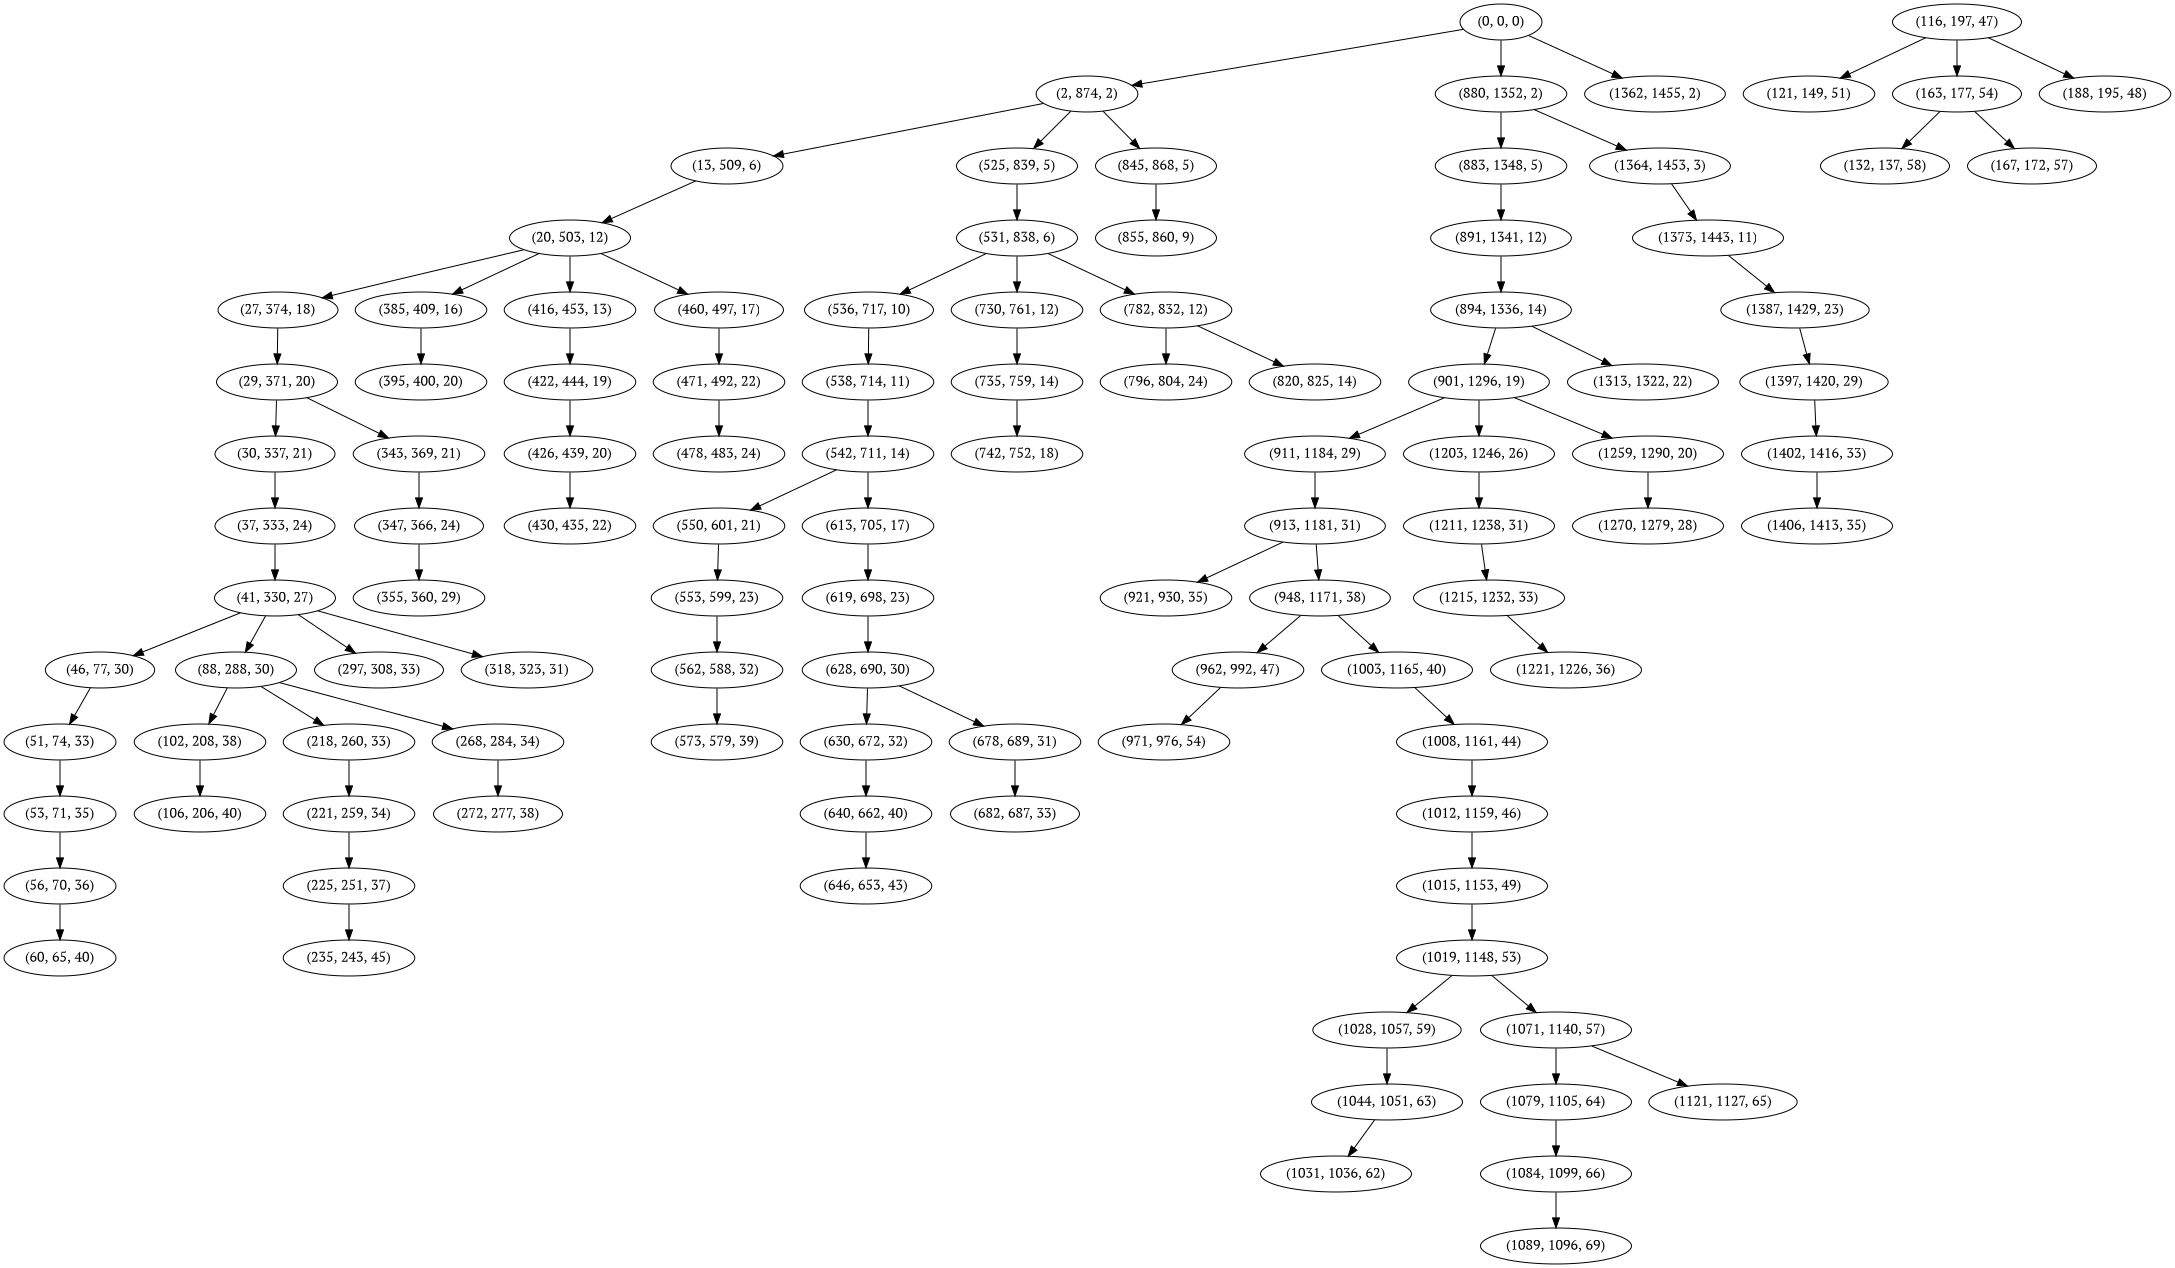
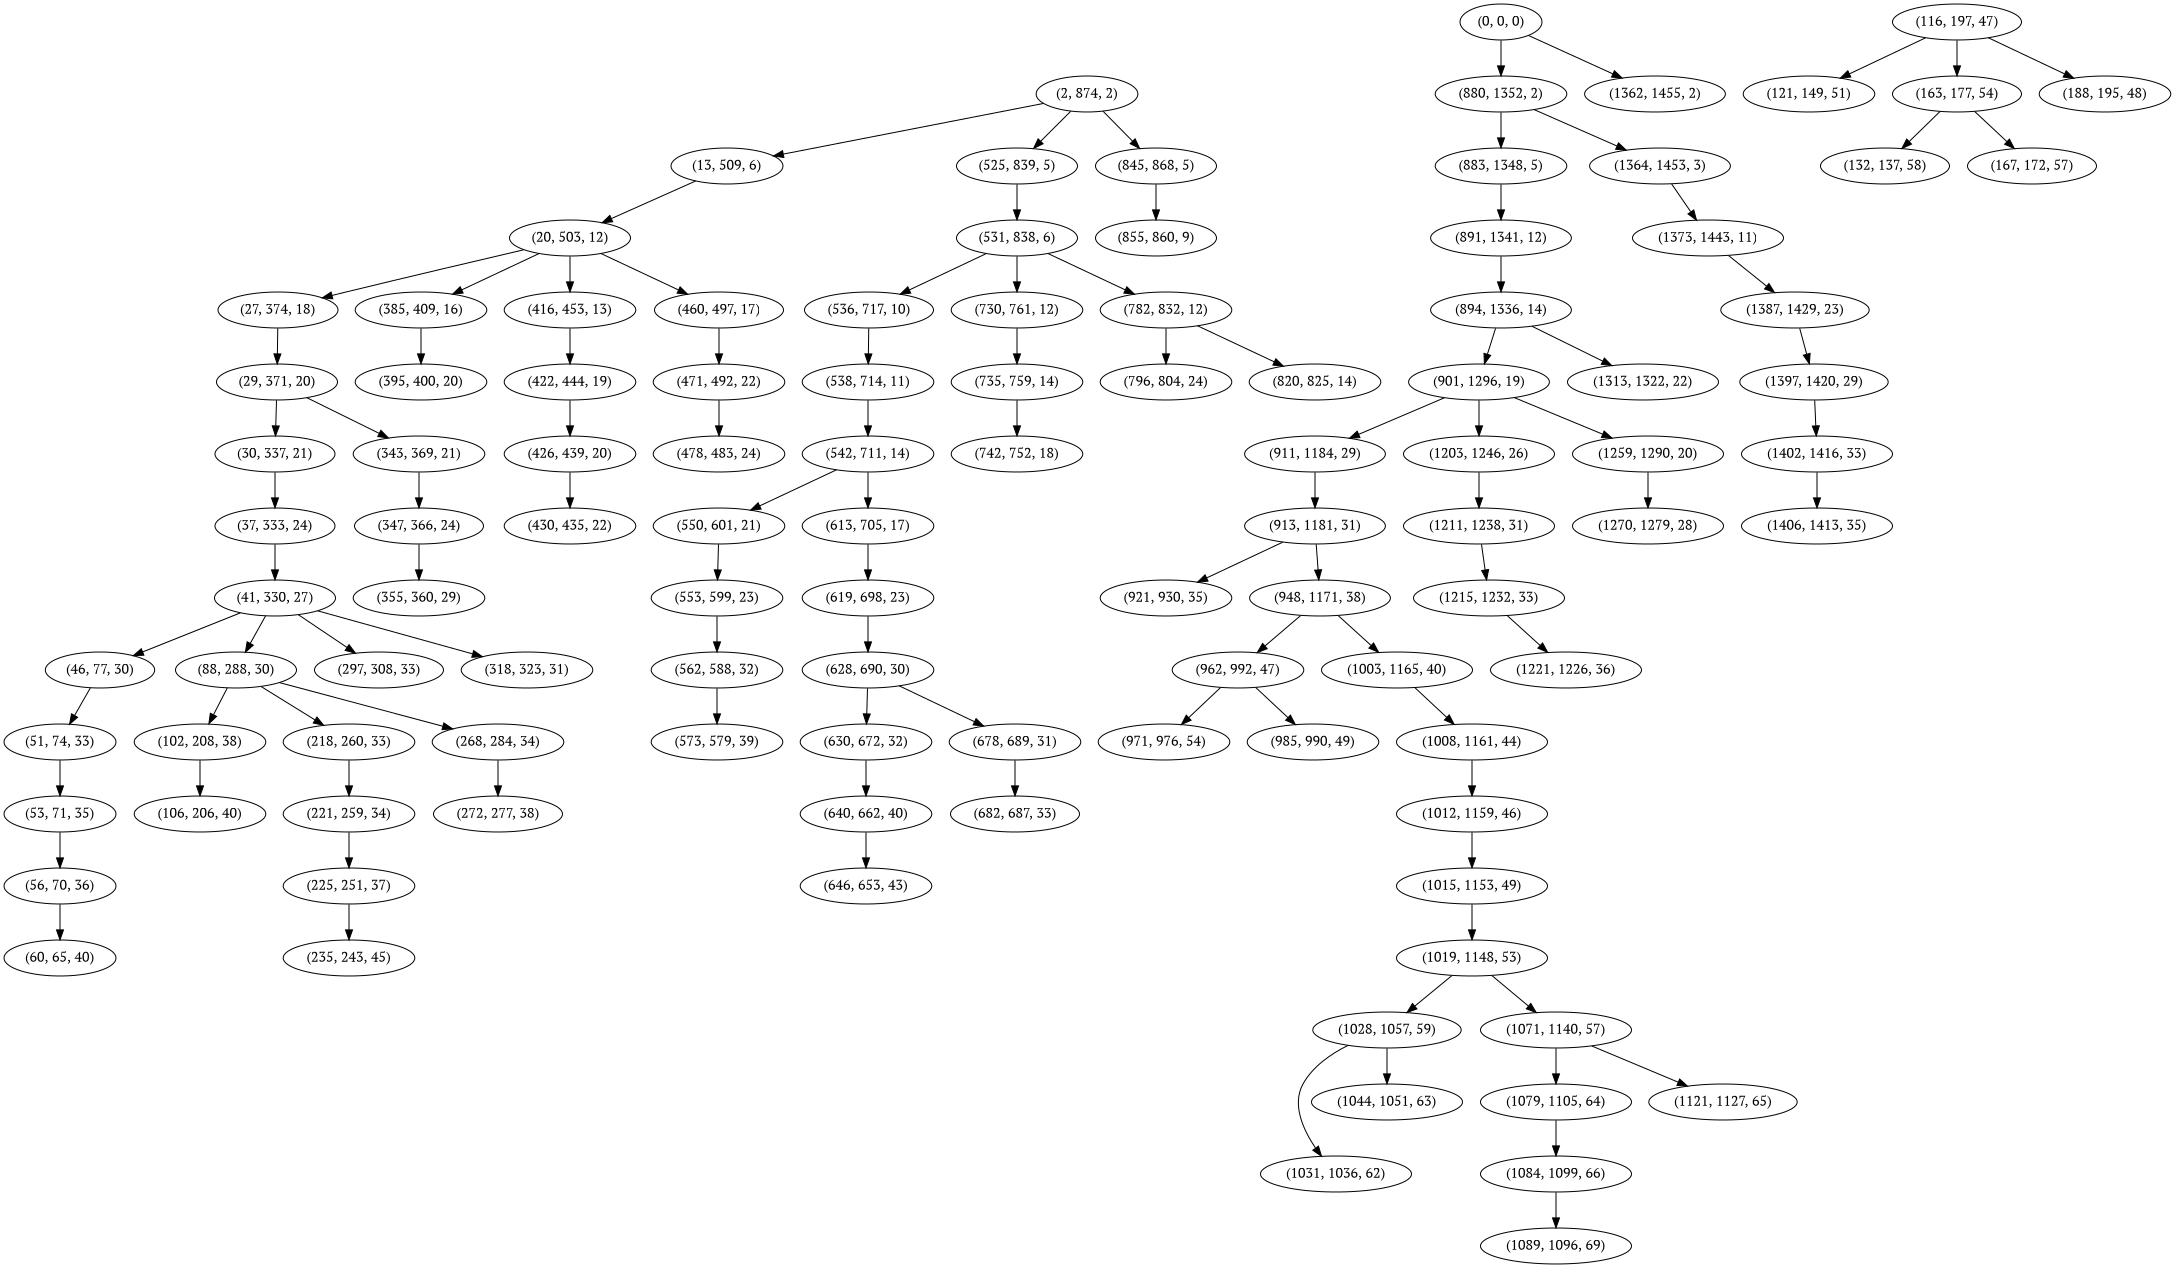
edge "(0, 0, 0)" -> "(2, 874, 2)": removed
node "(985, 990, 49)": added
edge "(1044, 1051, 63)" -> "(1031, 1036, 62)": now "(1028, 1057, 59)" -> "(1031, 1036, 62)"
